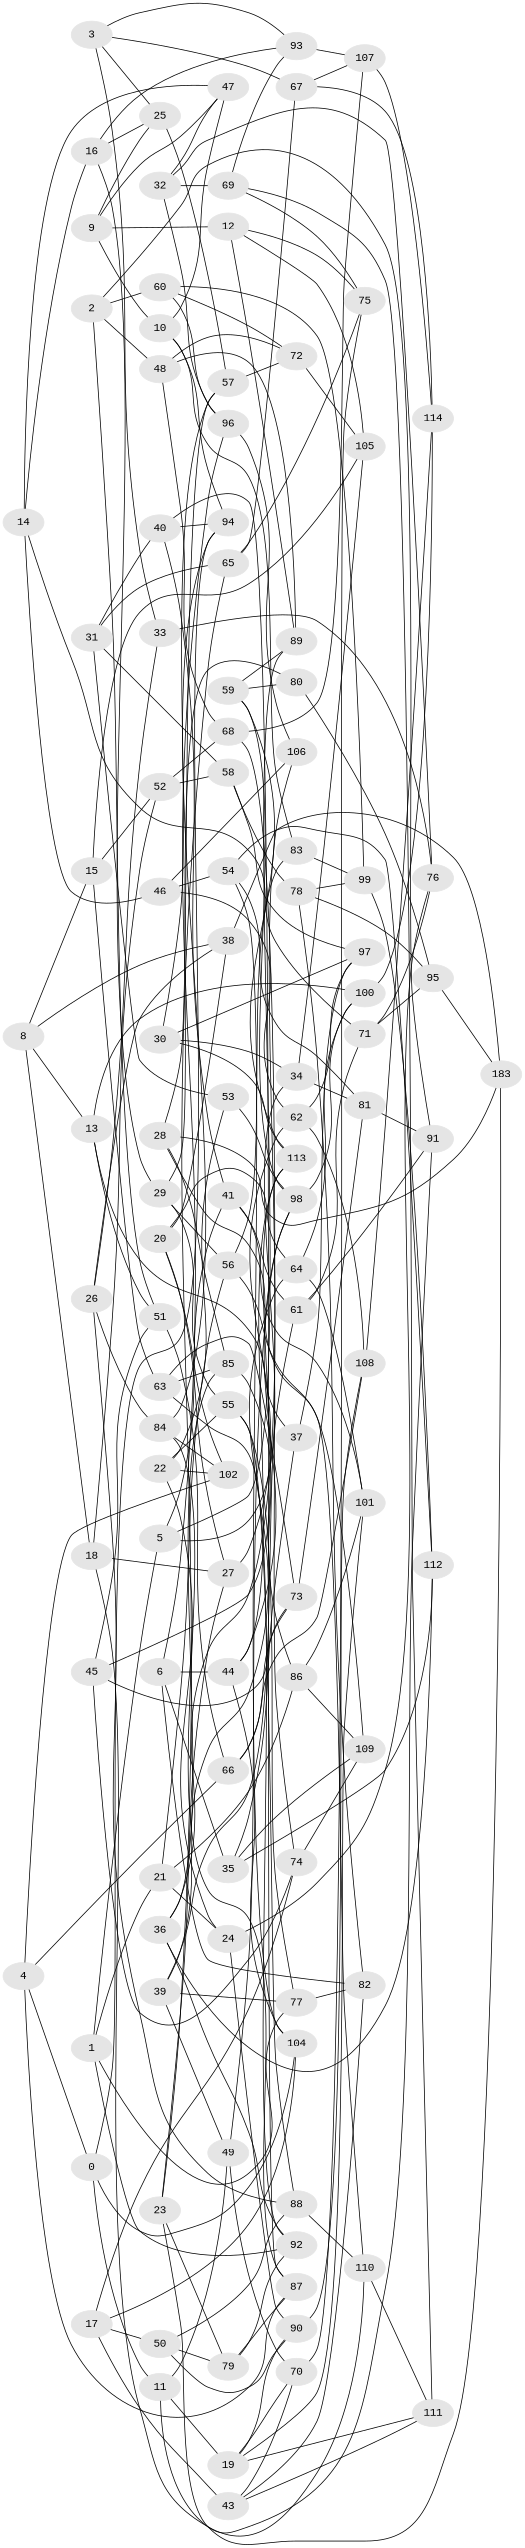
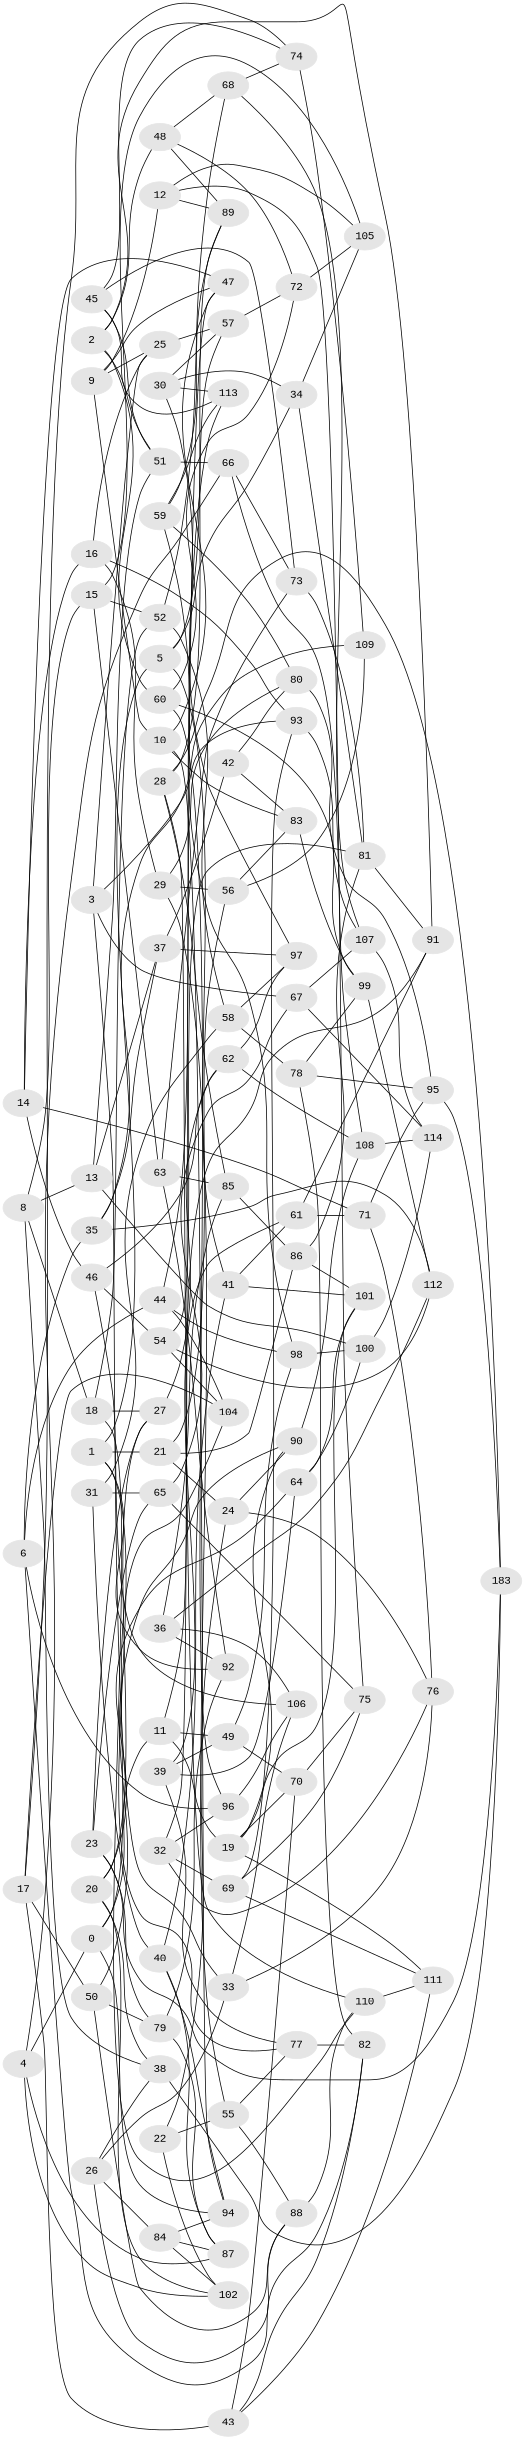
node "42": added
node "53": removed
edge "86" -- "109": now "86" -- "81"
edge "106" -- "33": added
